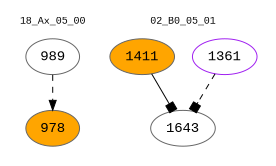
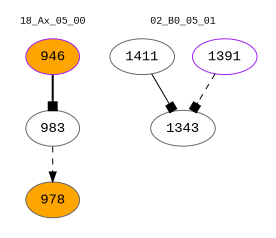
node "946": added
node "989": label "989" -> "983"
node "1411": fillcolor orange -> white
node "1361": label "1361" -> "1391"
node "1643": label "1643" -> "1343"
